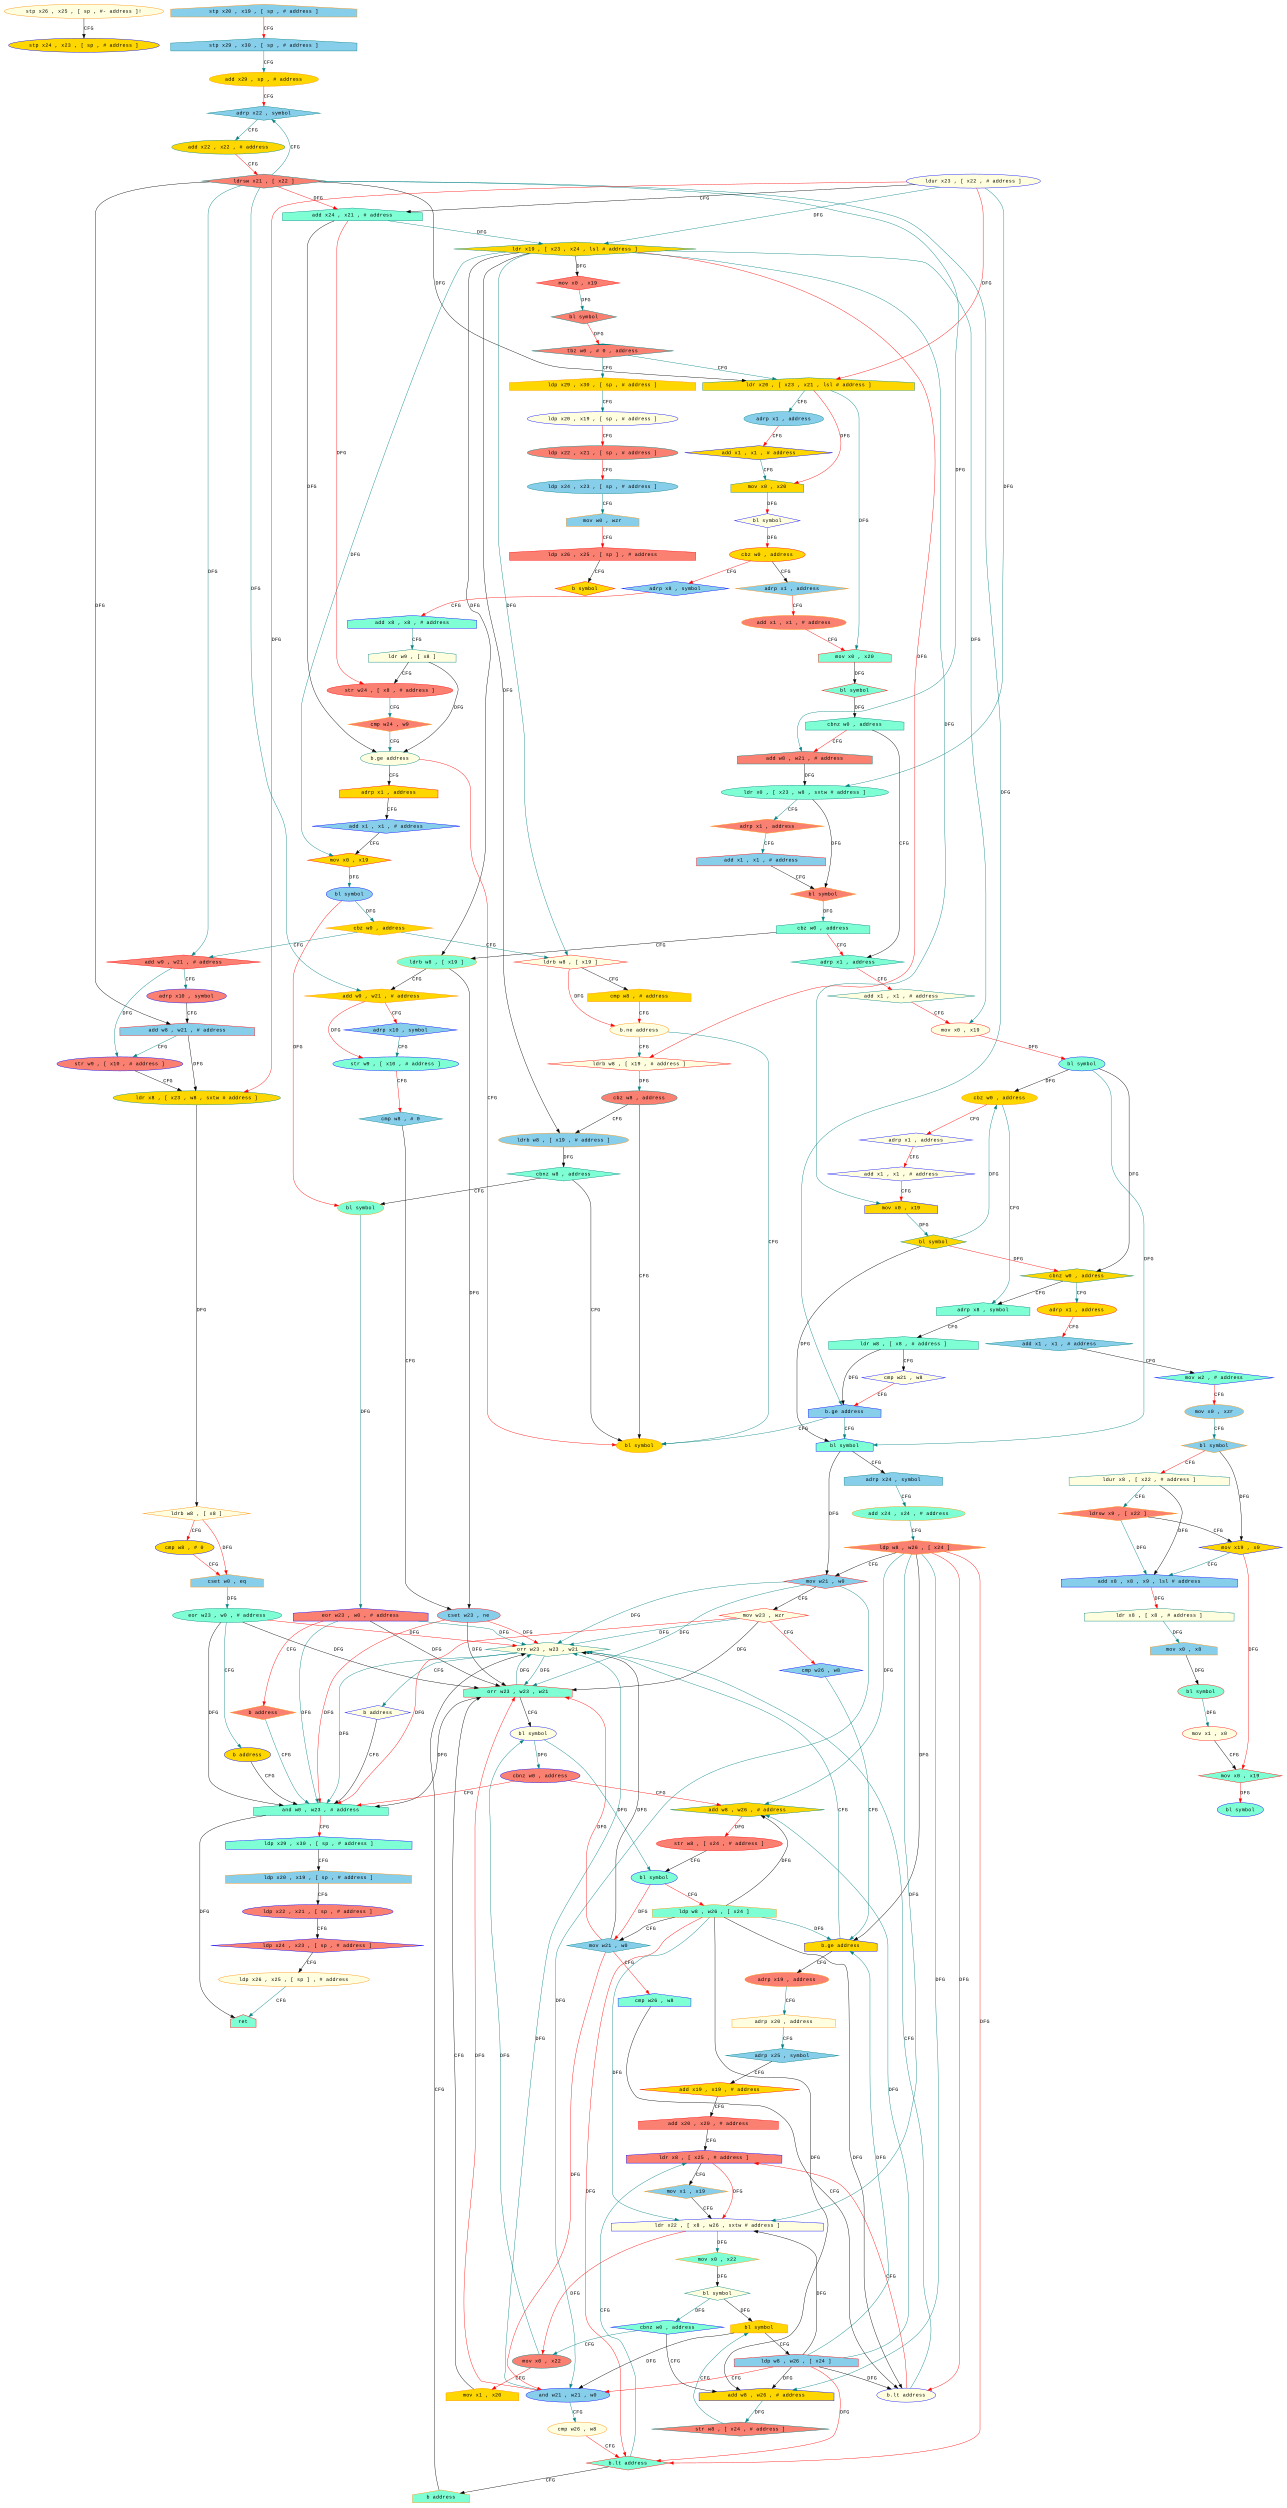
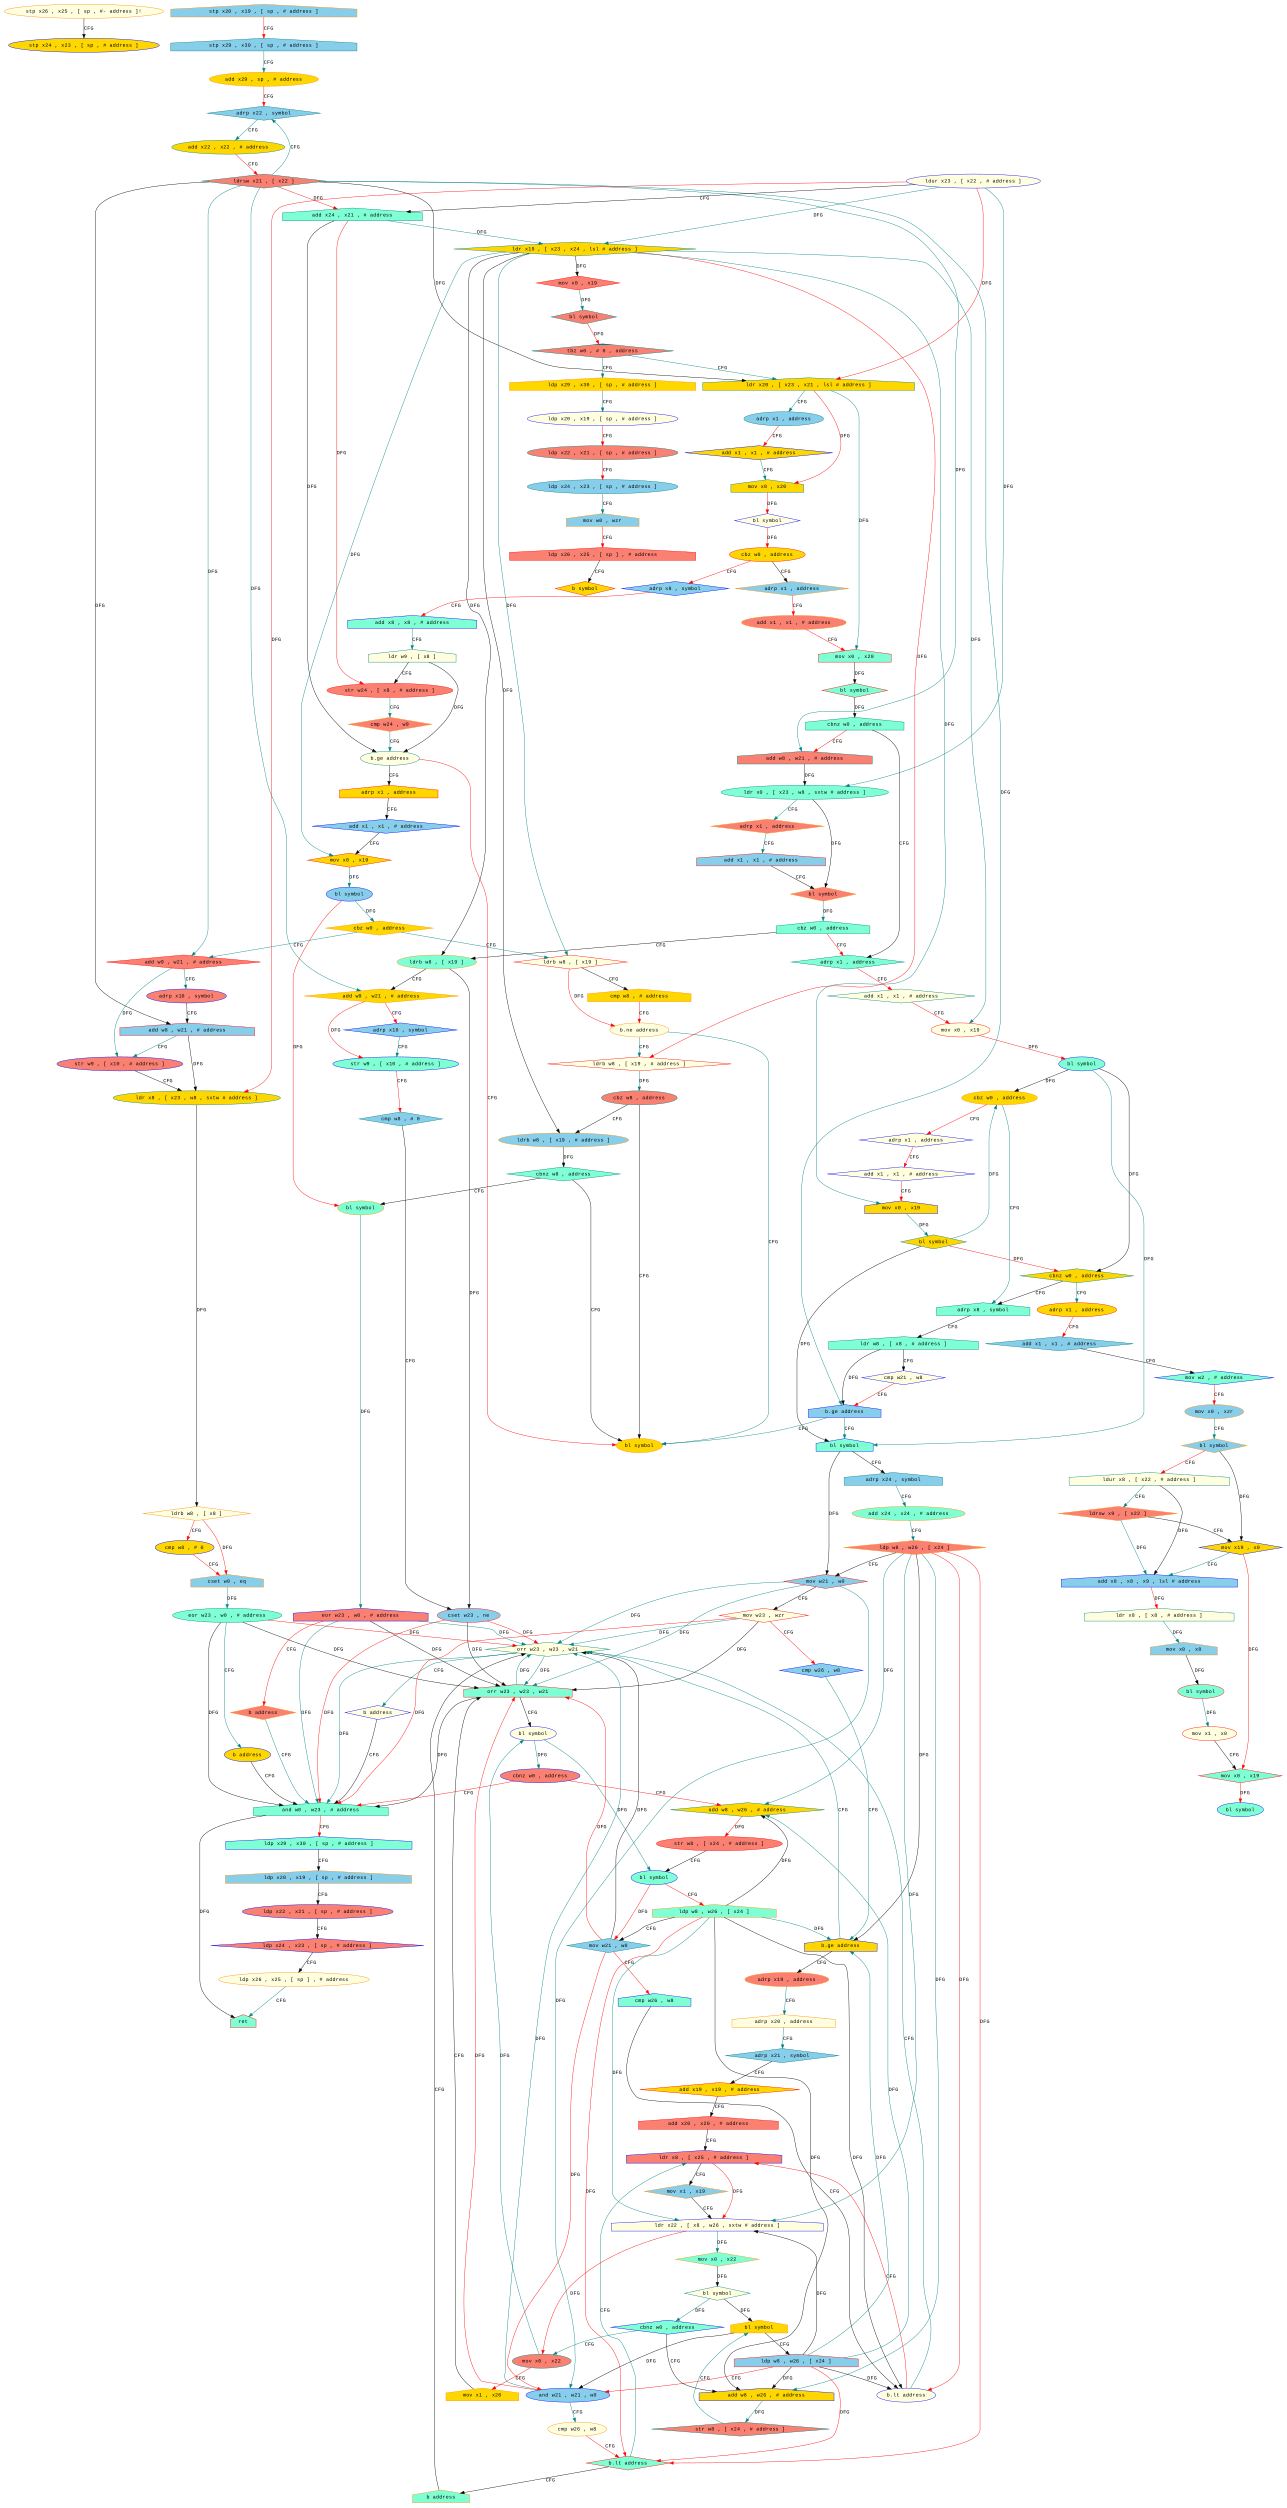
node "adrp x25 , symbol": label "adrp x25 , symbol" -> "adrp x21 , symbol"
